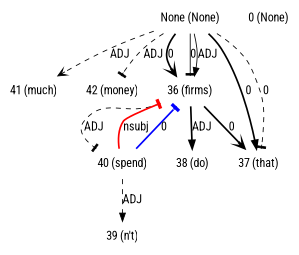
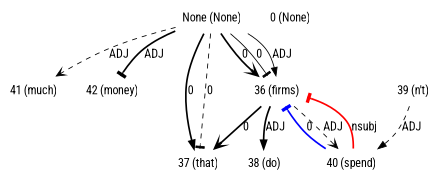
edge "None (None)" -> "42 (money)": style dashed -> bold
edge "36 (firms)" -> "40 (spend)": arrowhead tee -> vee
edge "40 (spend)" -> "39 (n't)": reversed
